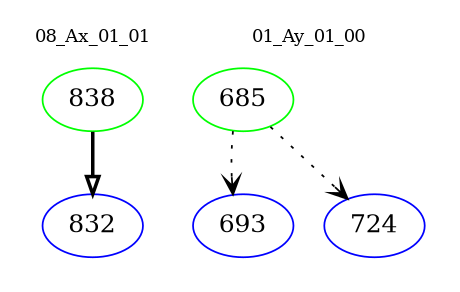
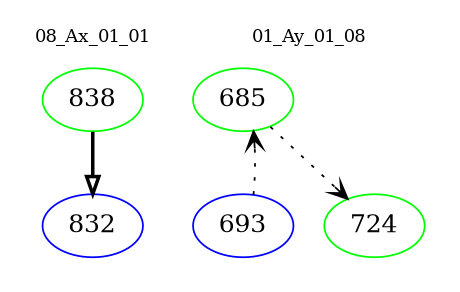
cluster "01_Ay_01_00": label "01_Ay_01_00" -> "01_Ay_01_08"
edge "685" -> "693": reversed
node "724": color blue -> green
